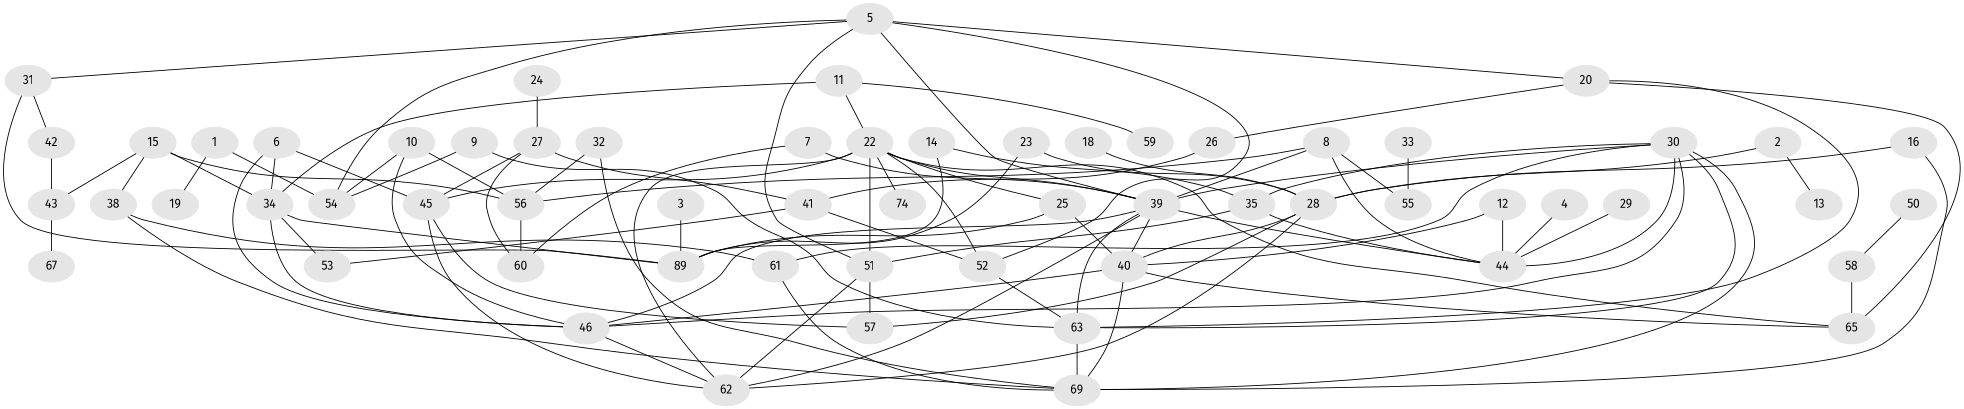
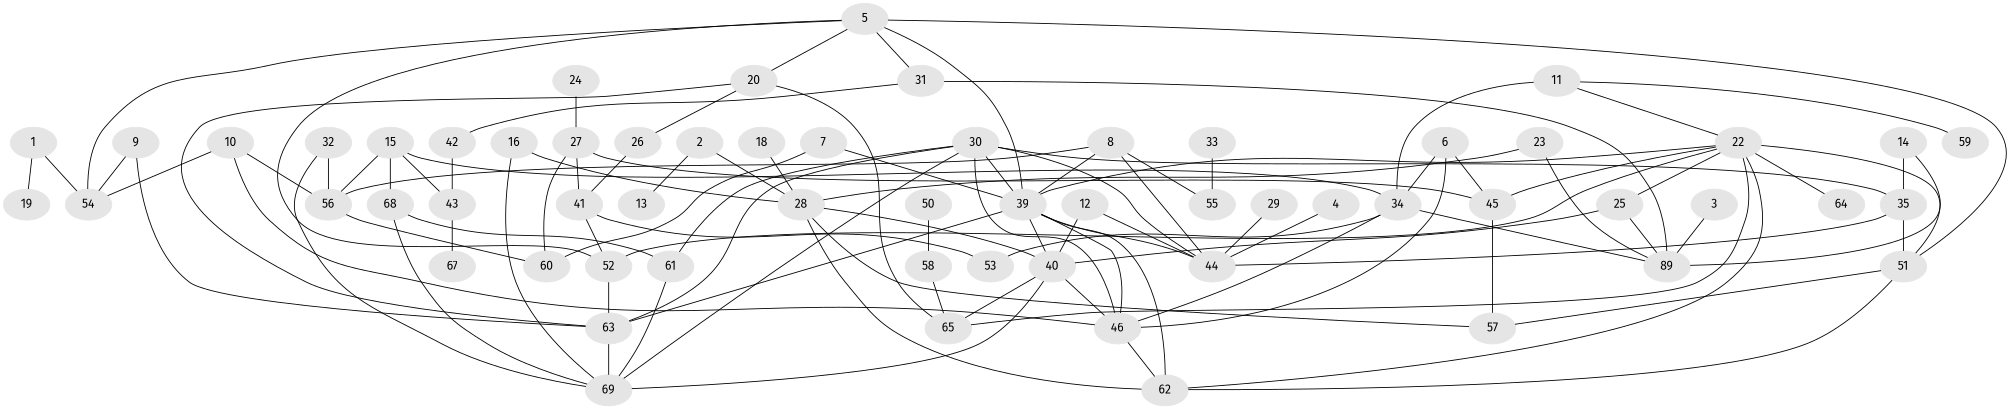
node "38": label "38" -> "68"
node "74": label "74" -> "64"
edge "45" -- "62": removed
